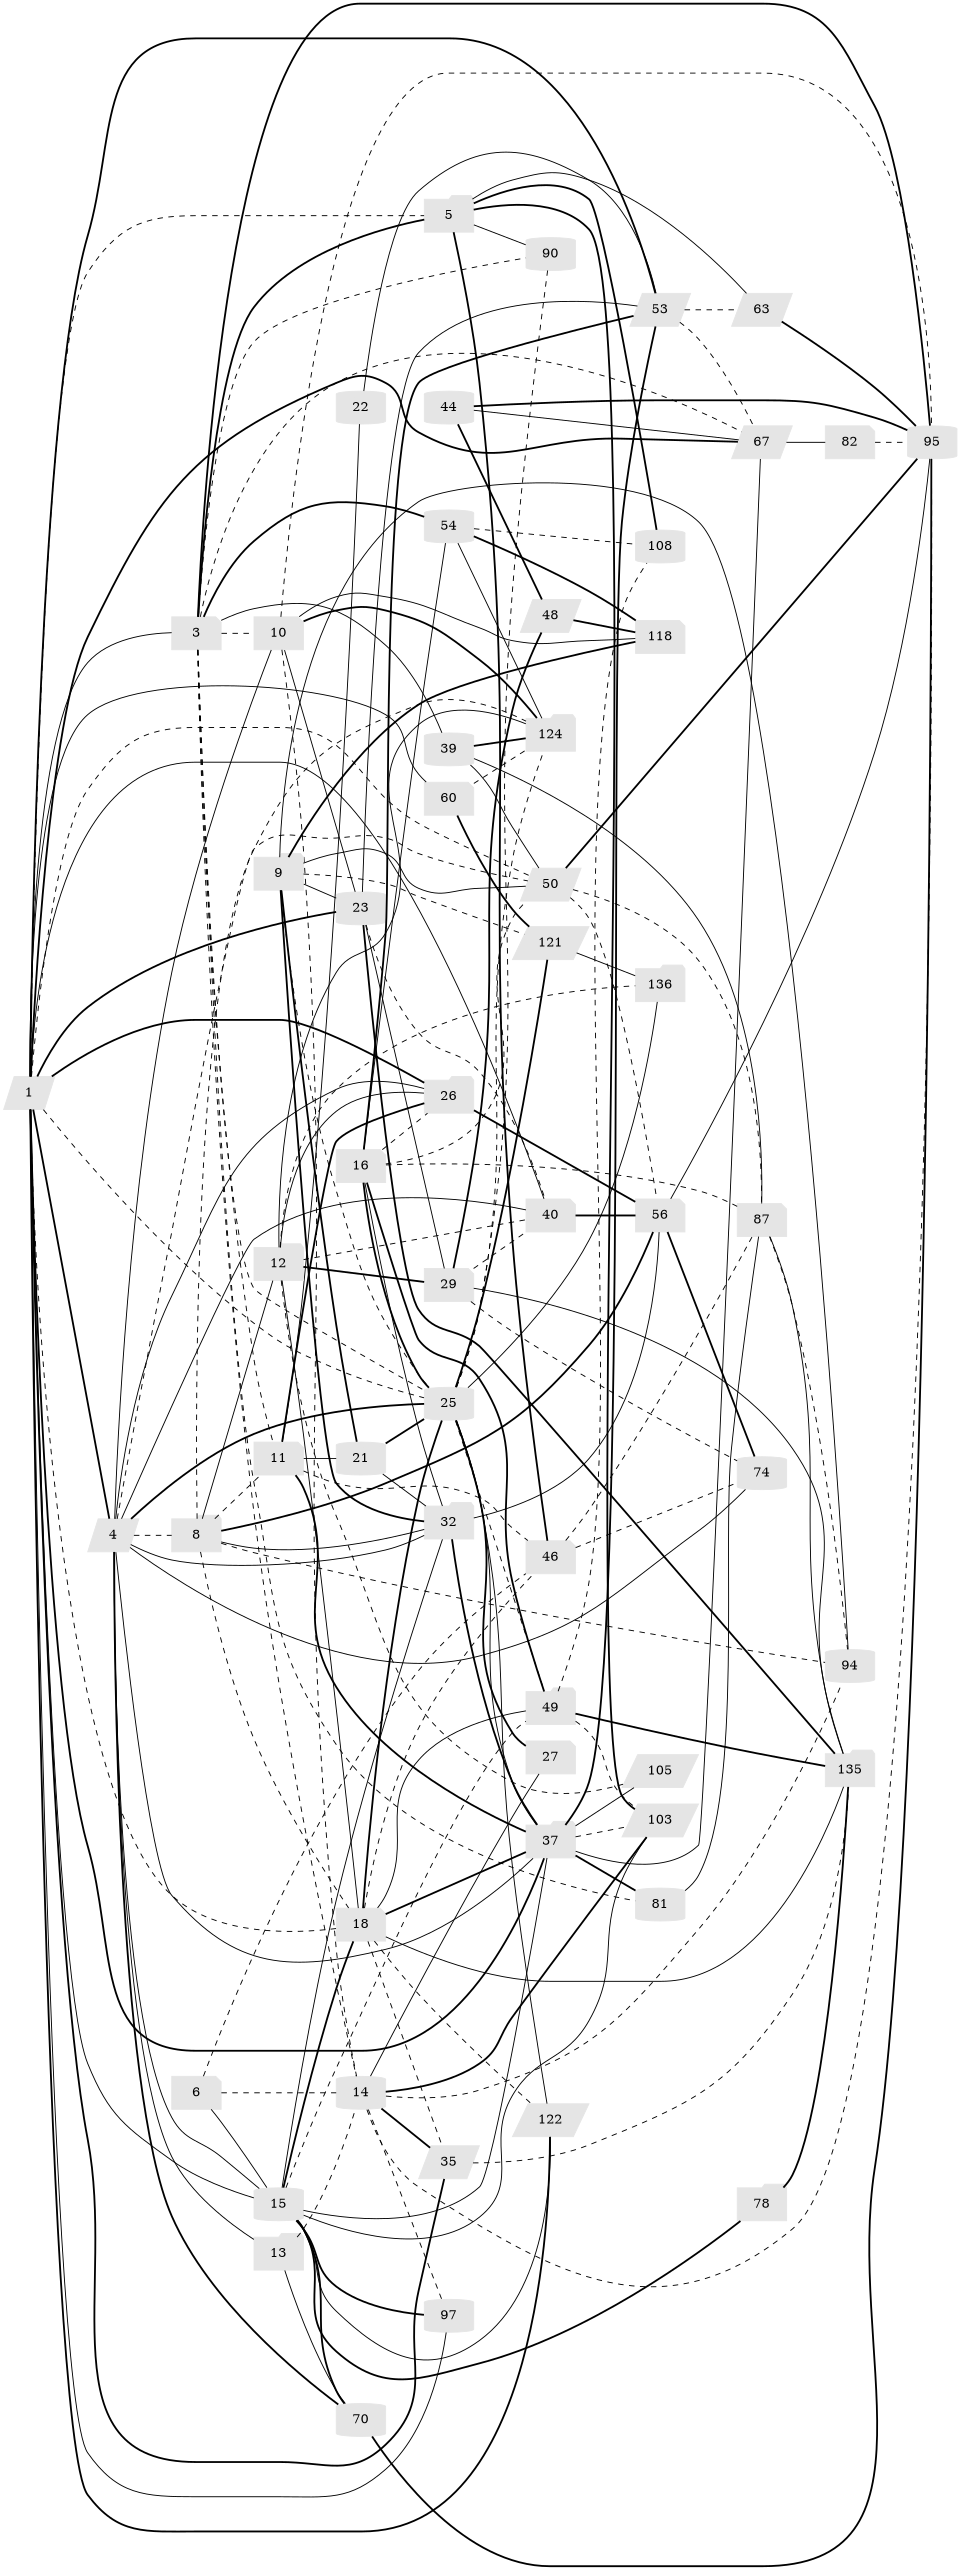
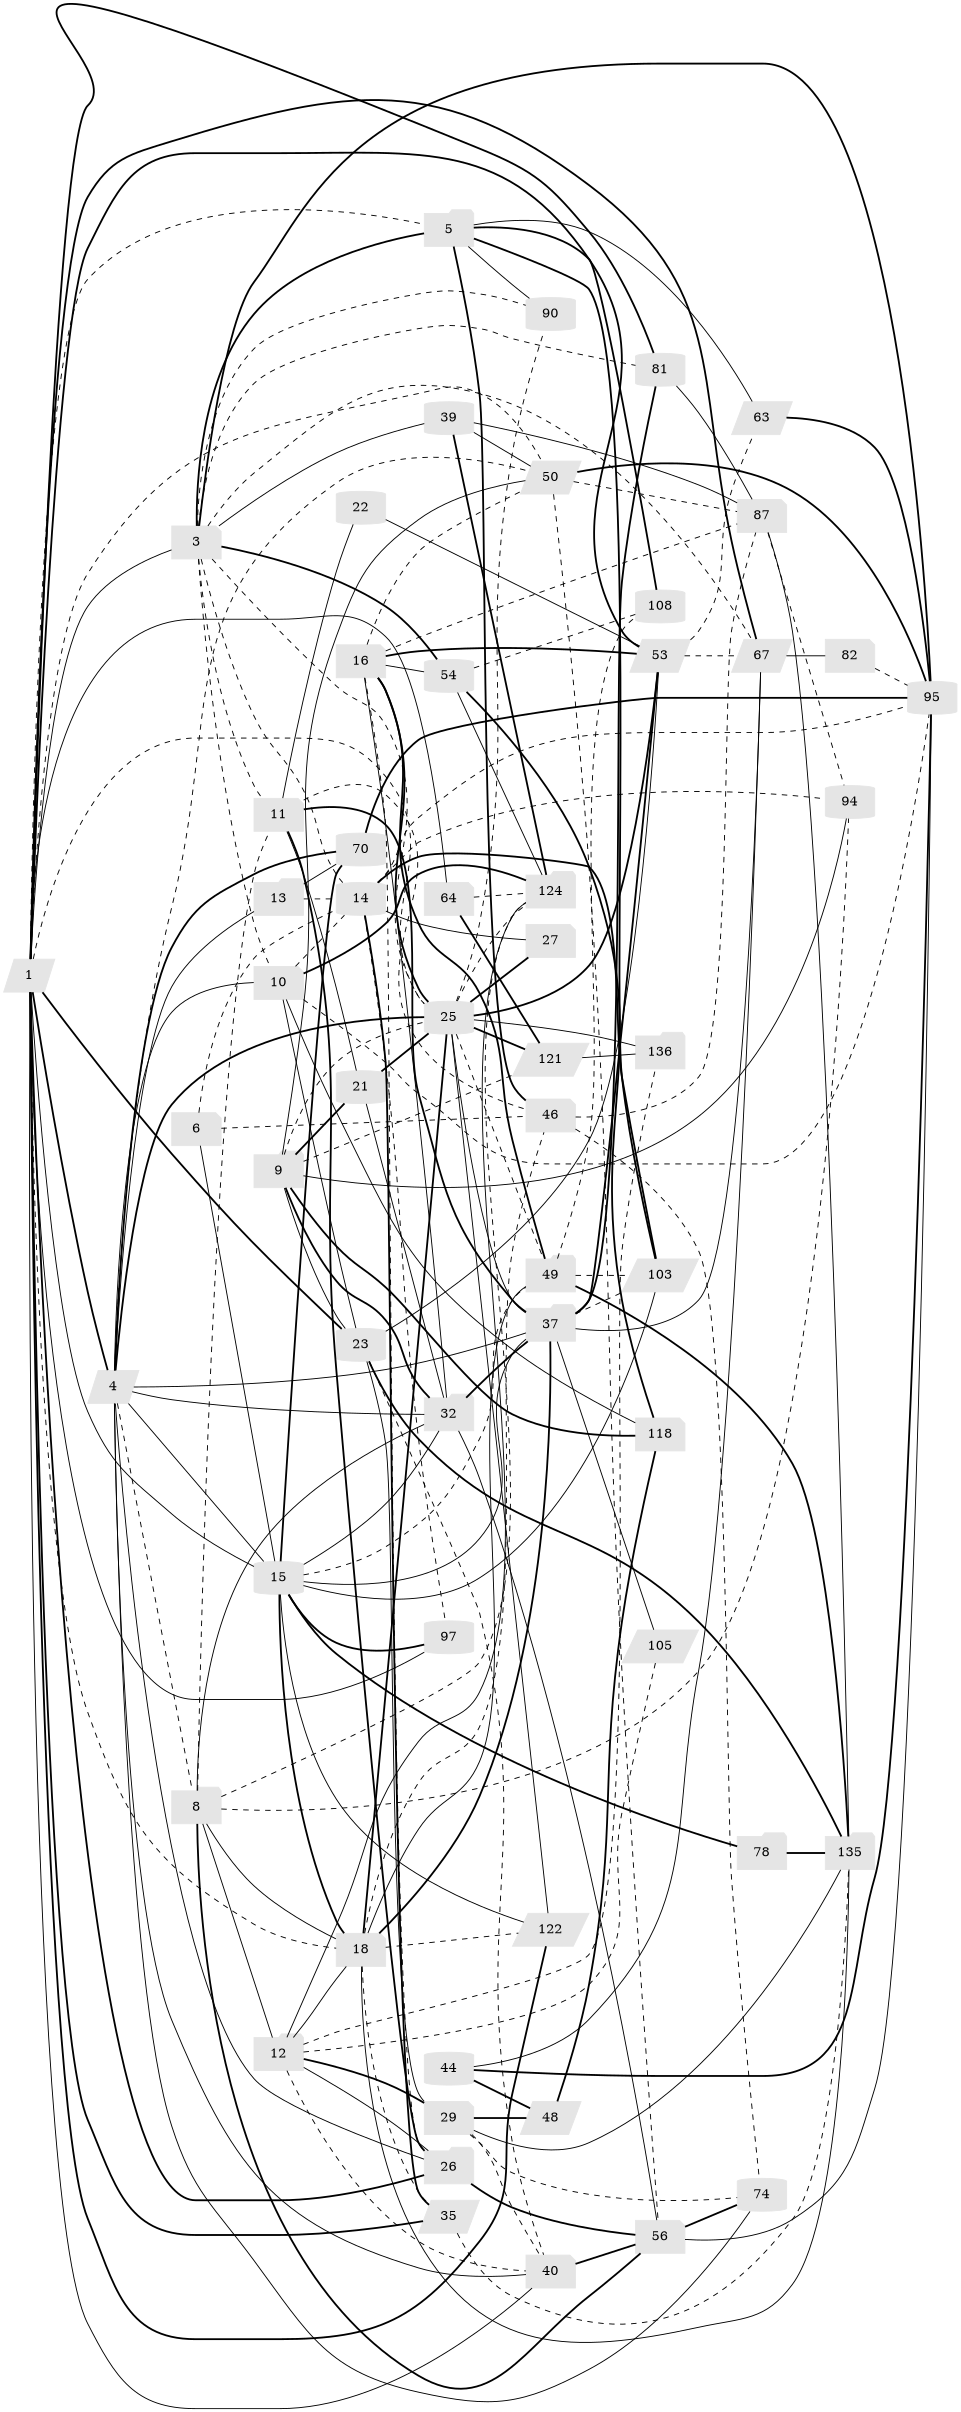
node "60": label "60" -> "64"
edge "53" -- "25": added
edge "8" -- "18": style dashed -> solid
edge "1" -- "37": now "1" -- "81"
